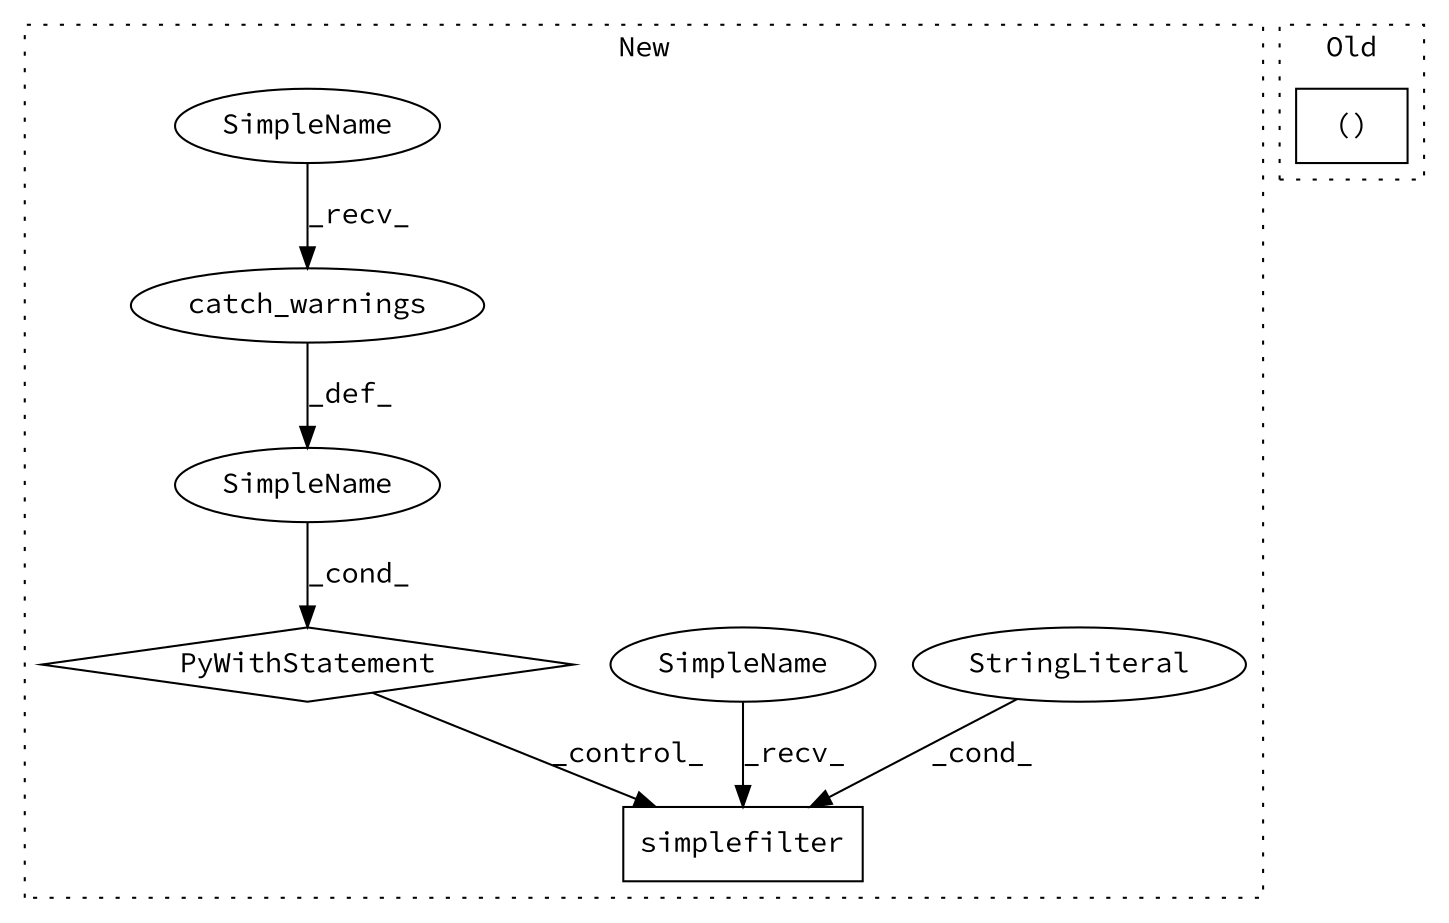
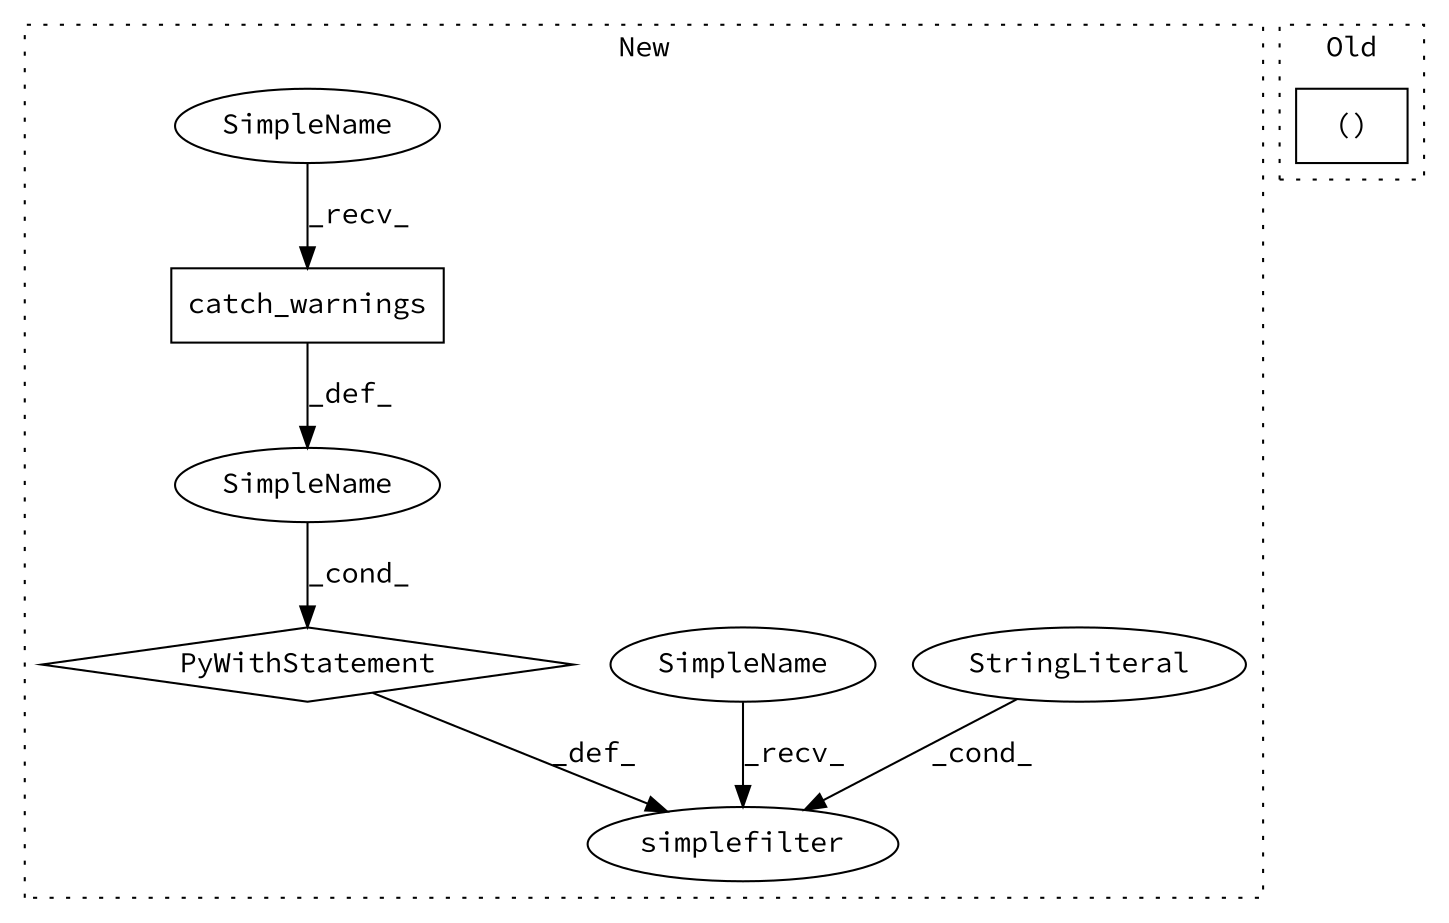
node "catch_warnings": shape ellipse -> box
edge "PyWithStatement" -> "simplefilter": label "_control_" -> "_def_"
node "simplefilter": shape box -> ellipse
